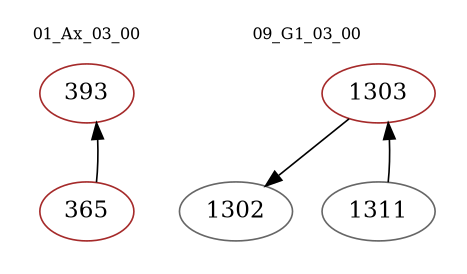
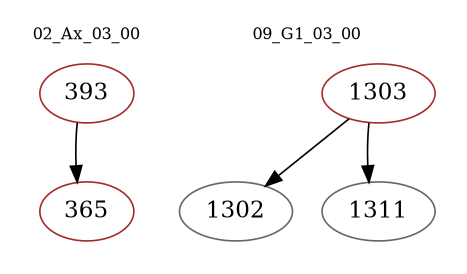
cluster "01_Ax_03_00": label "01_Ax_03_00" -> "02_Ax_03_00"
edge "365" -> "393": reversed
edge "1311" -> "1303": reversed
